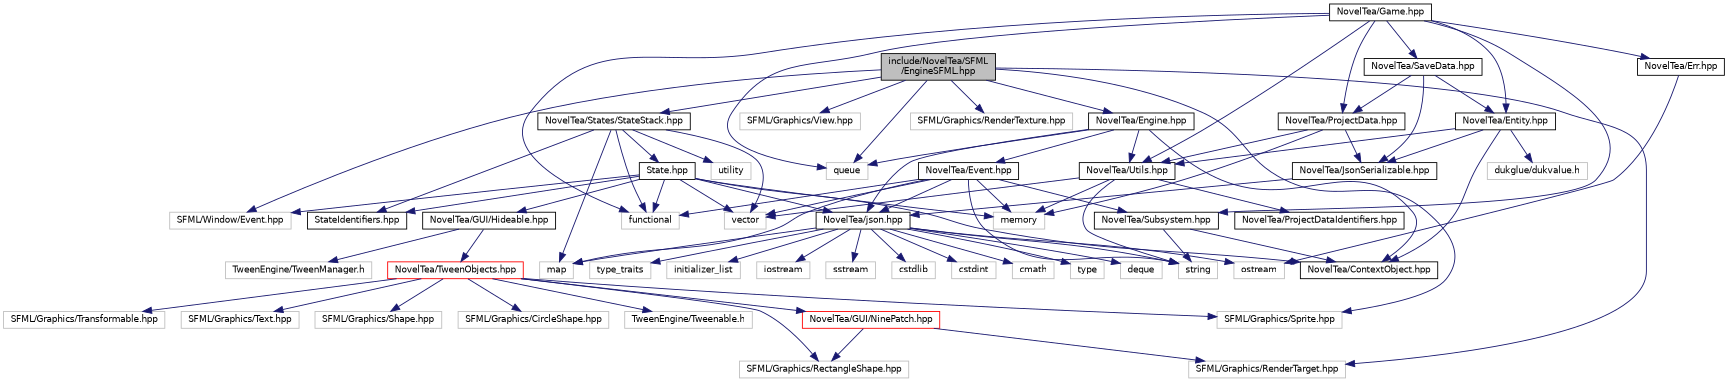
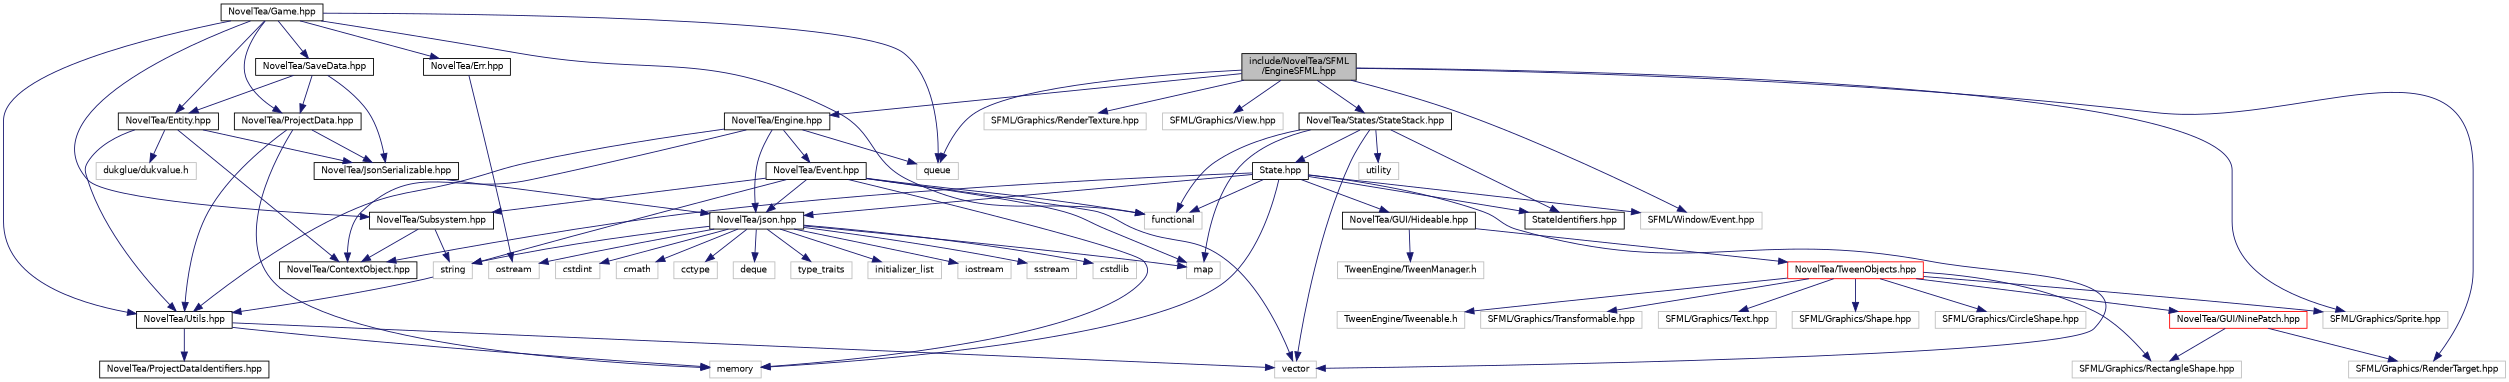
edge "NovelTea/Utils.hpp" -> "string": reversed
node "type": label "type" -> "cctype"
